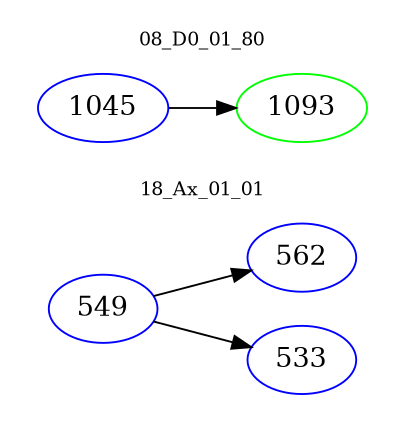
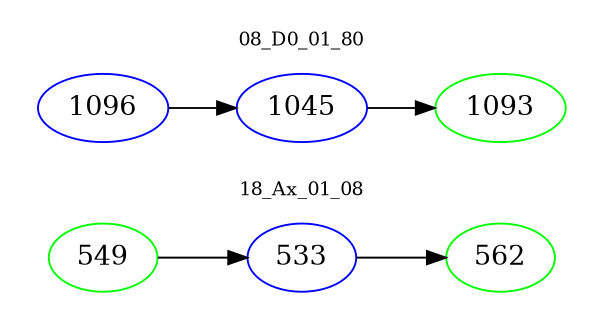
node "1096": added
cluster "18_Ax_01_01": label "18_Ax_01_01" -> "18_Ax_01_08"
node "562": color blue -> green
edge "549" -> "562": now "533" -> "562"
node "549": color blue -> green
